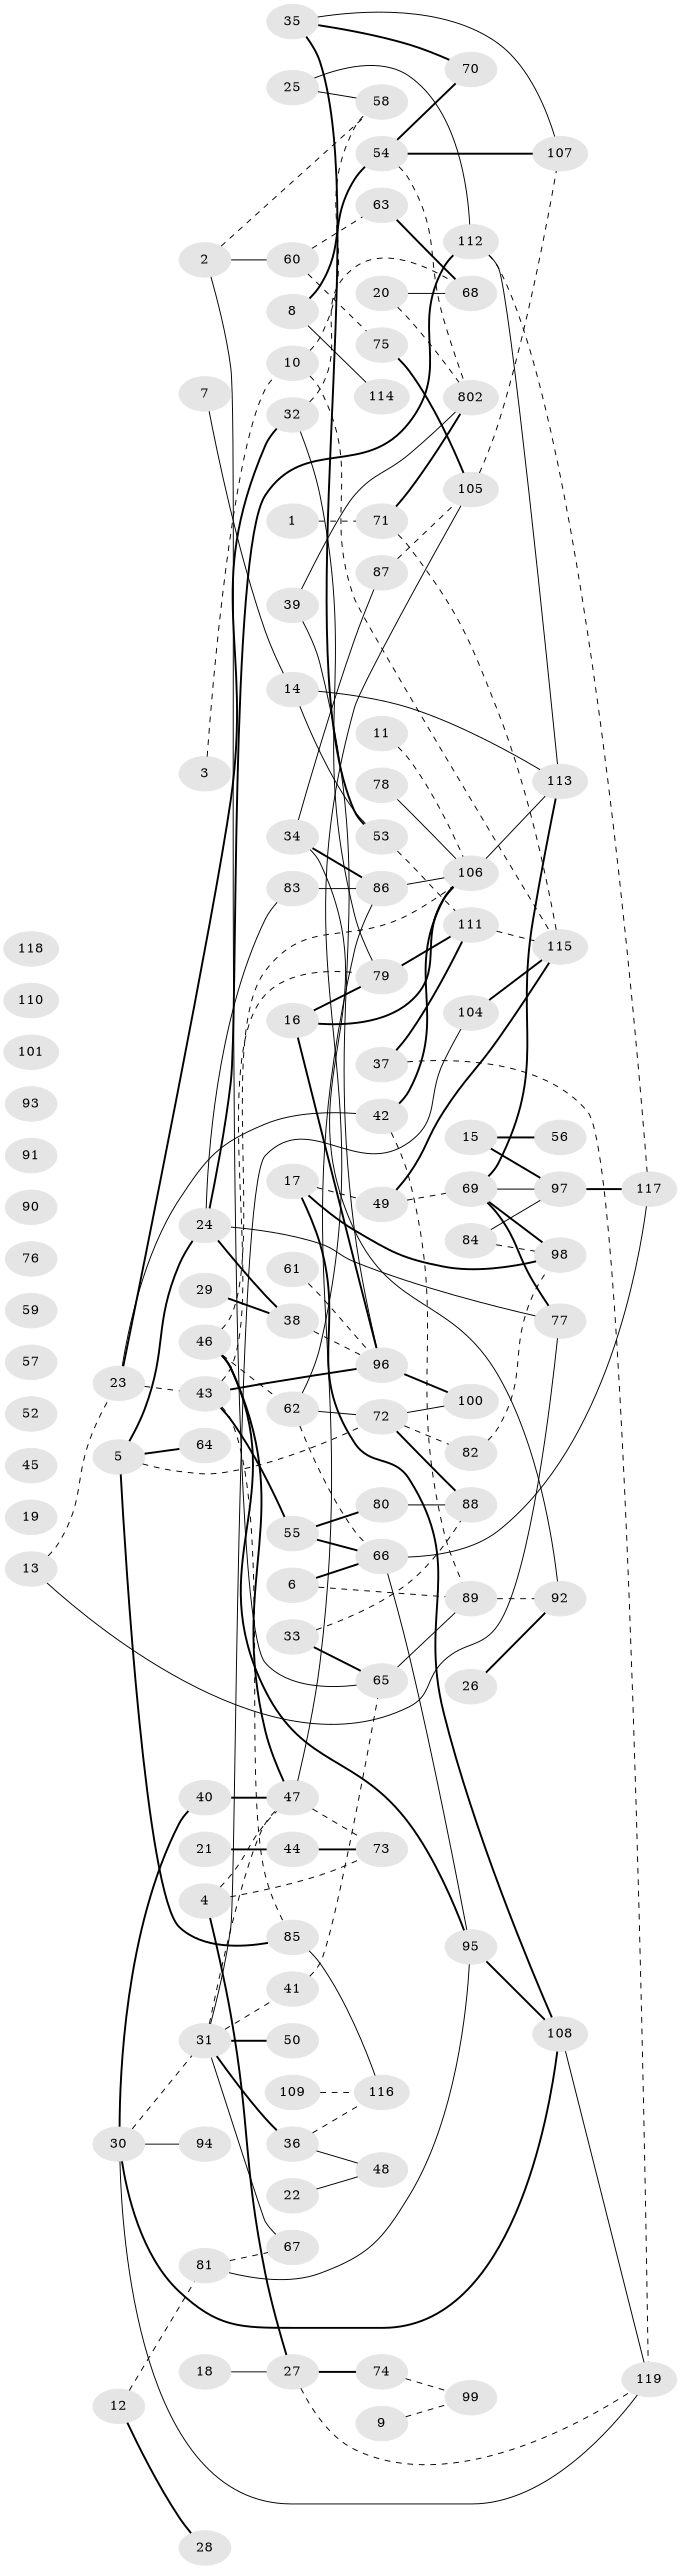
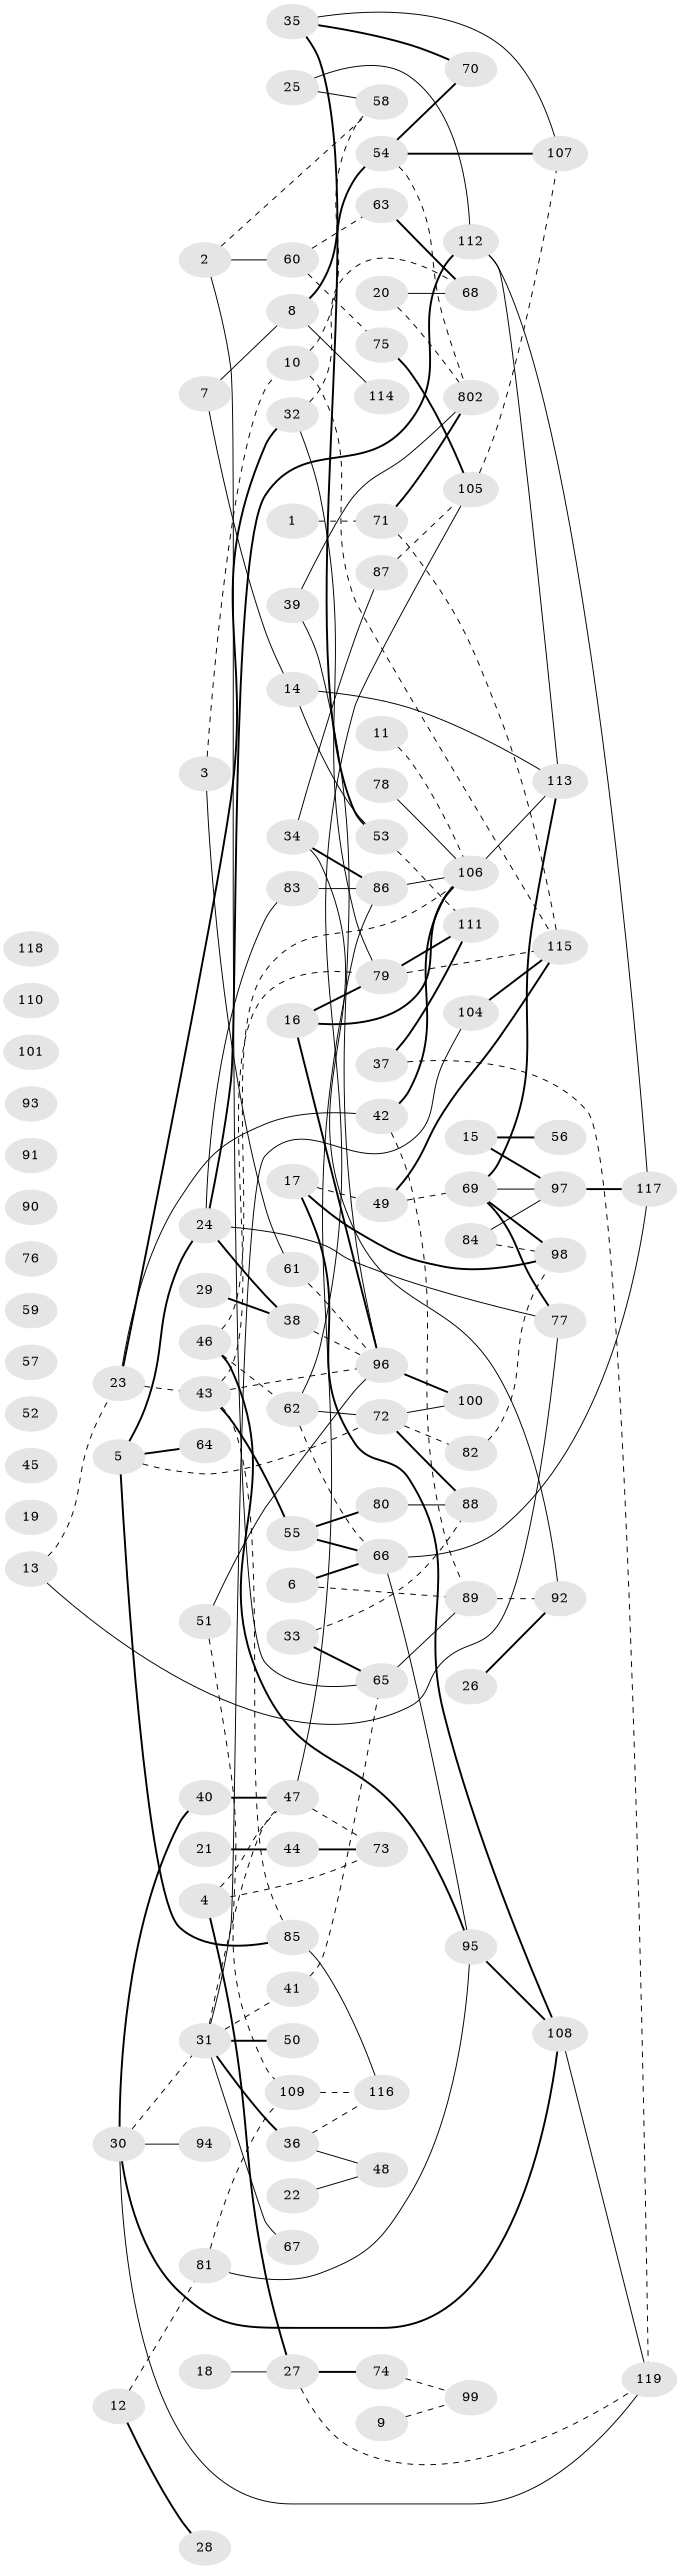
edge "8" -- "7": added
edge "112" -- "117": style dashed -> solid
edge "111" -- "115": now "79" -- "115"
edge "3" -- "61": added
edge "96" -- "43": style bold -> dashed
edge "46" -- "47": removed
node "51": added
edge "67" -- "81": now "109" -- "81"
